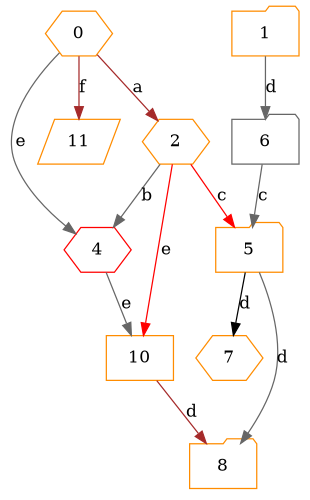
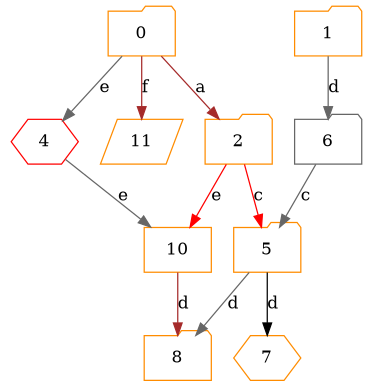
node "0": shape hexagon -> folder
node "2": shape hexagon -> folder
edge "2" -> "4": removed, label "b"
